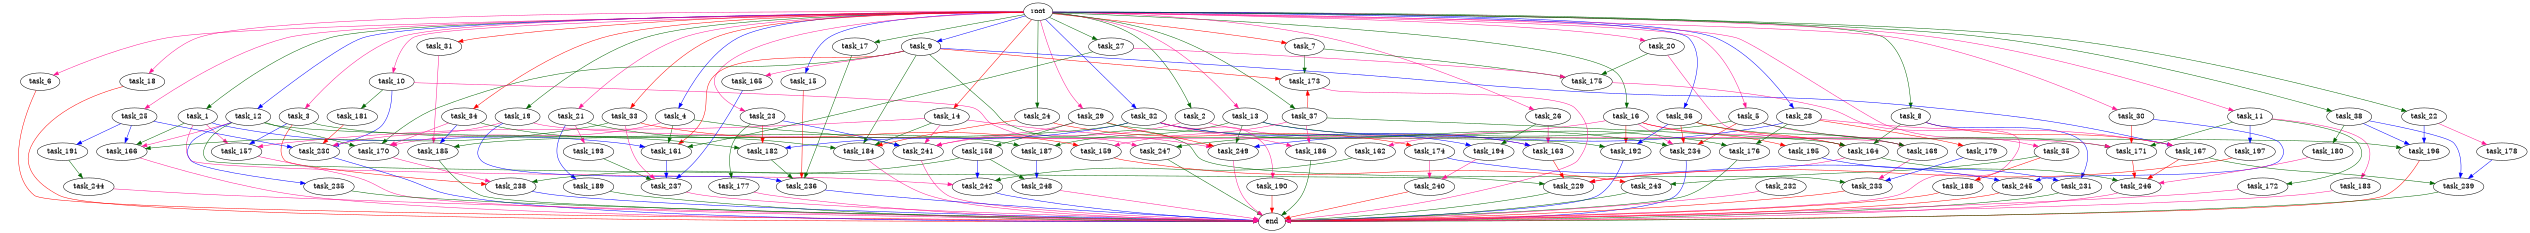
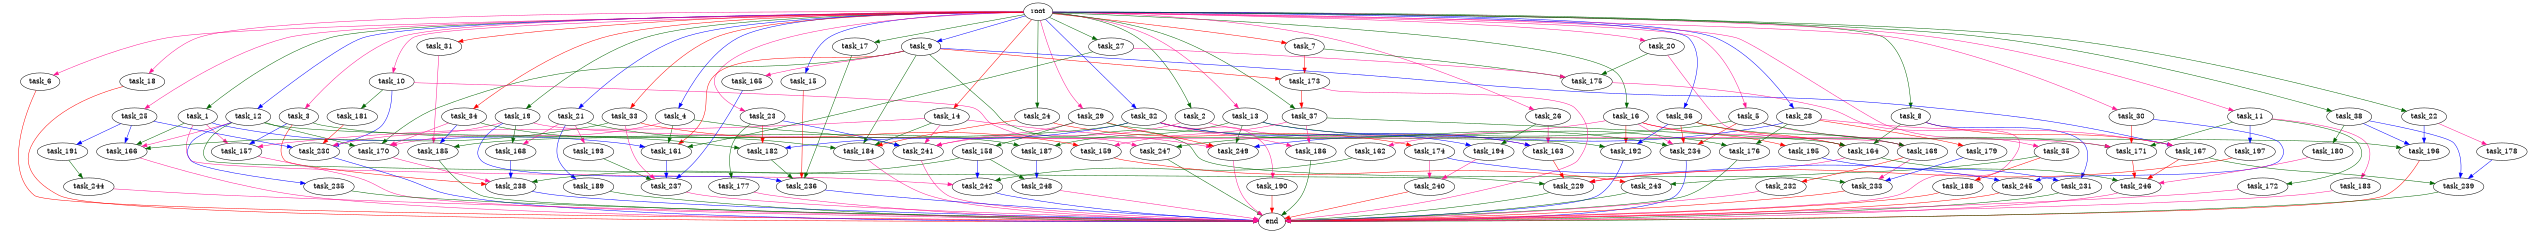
edge "root" -> "task_21": color deeppink -> blue
edge "task_7" -> "task_173": color darkgreen -> red
edge "task_37" -> "task_173": reversed
node "task_168": added
edge "task_169" -> "task_232": added
